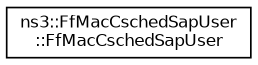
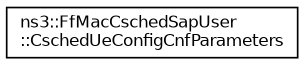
node "ns3::FfMacCschedSapUser ::FfMacCschedSapUser": label "ns3::FfMacCschedSapUser ::FfMacCschedSapUser" -> "ns3::FfMacCschedSapUser ::CschedUeConfigCnfParameters"
